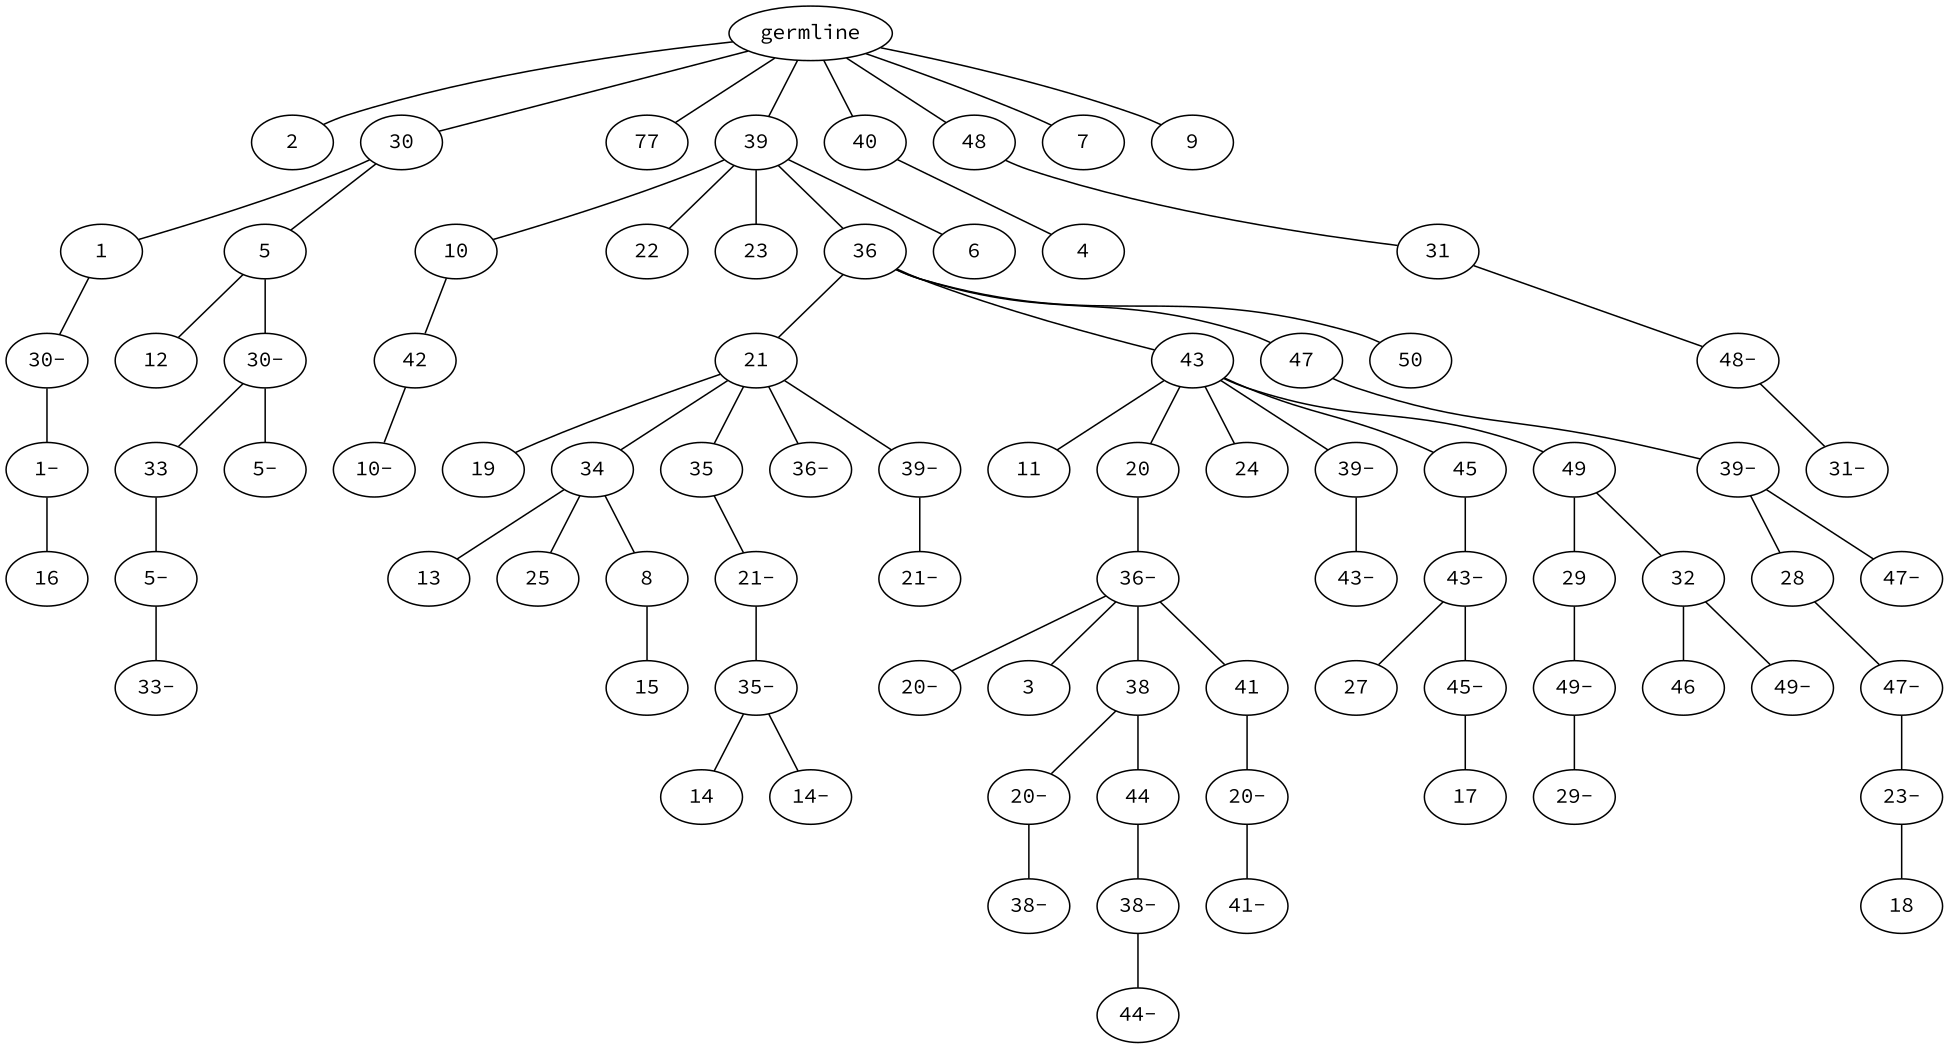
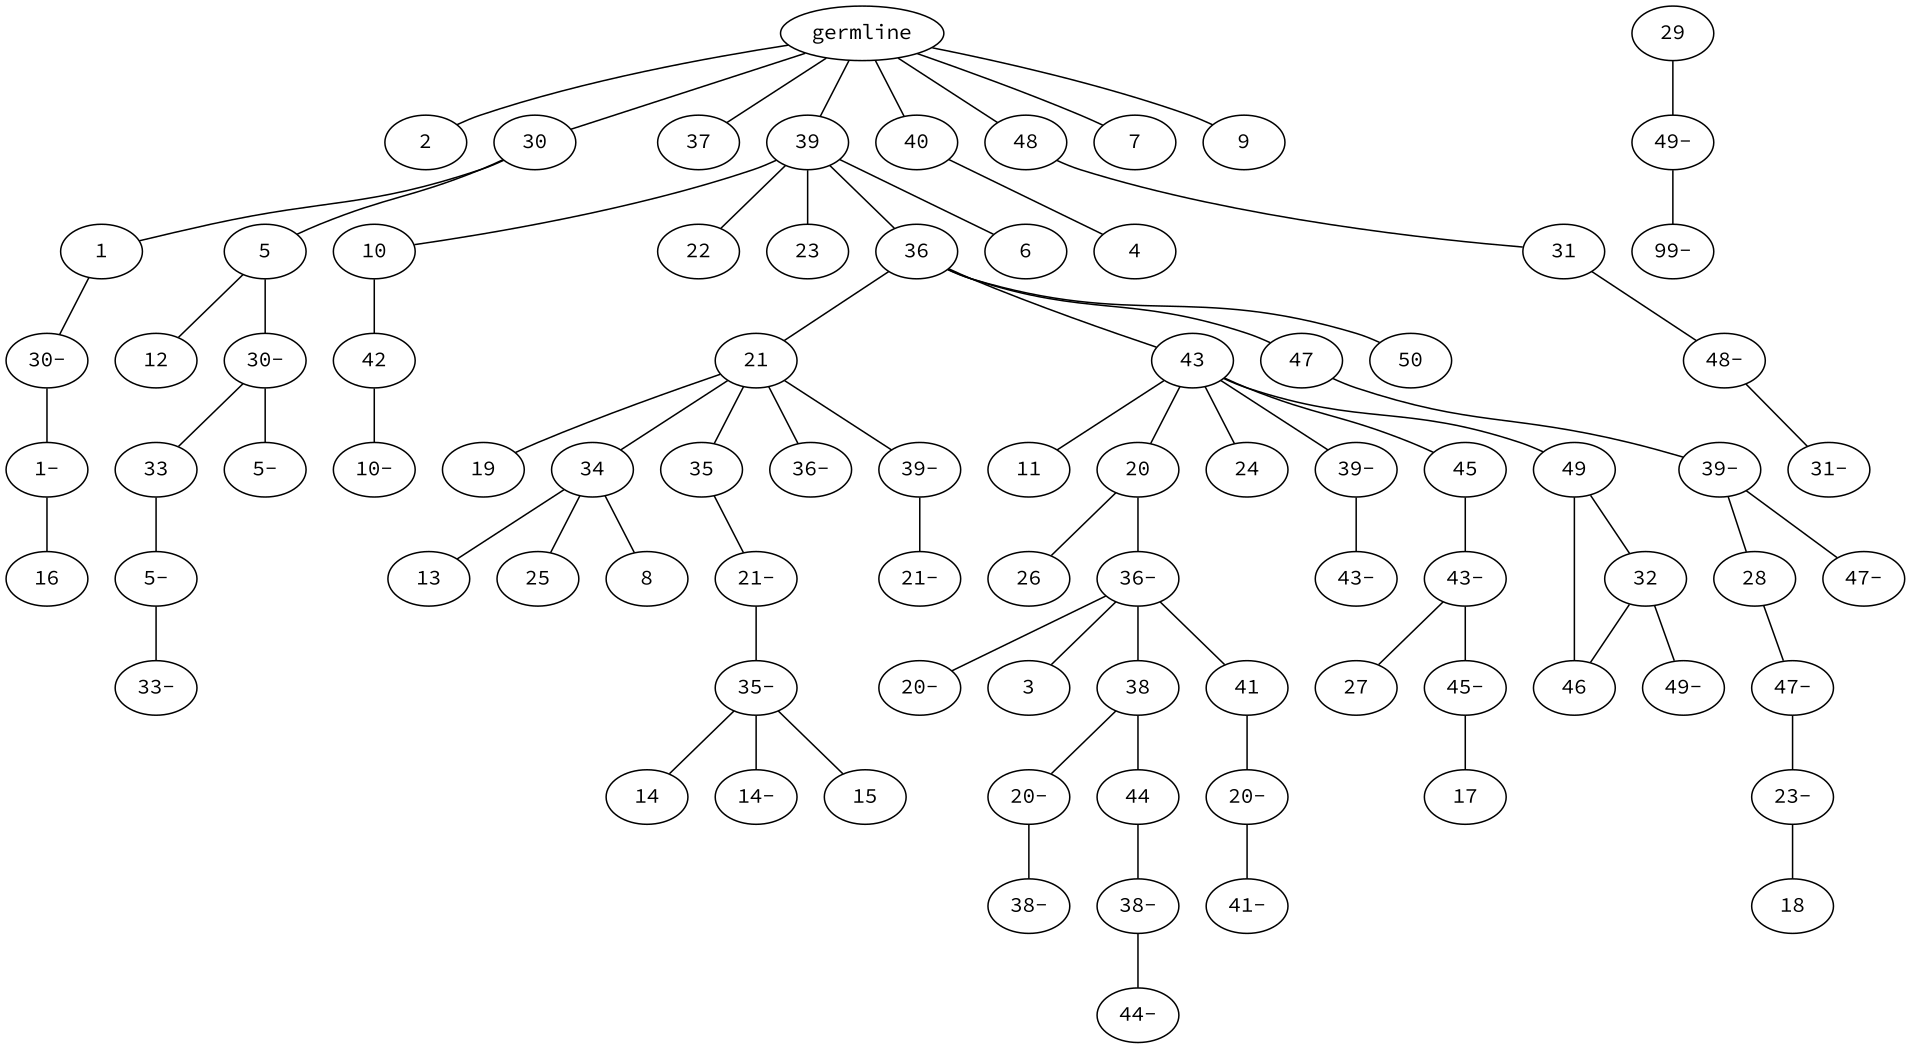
node "77": label "77" -> "37"
edge "49" -- "29": now "49" -- "46"
node "26": added
edge "8" -- "15": now "35-" -- "15"
node "29-": label "29-" -> "99-"
